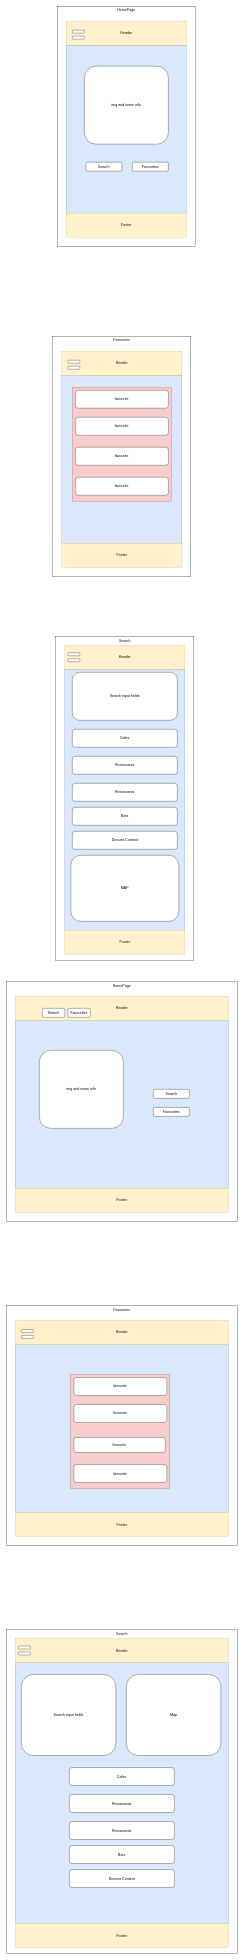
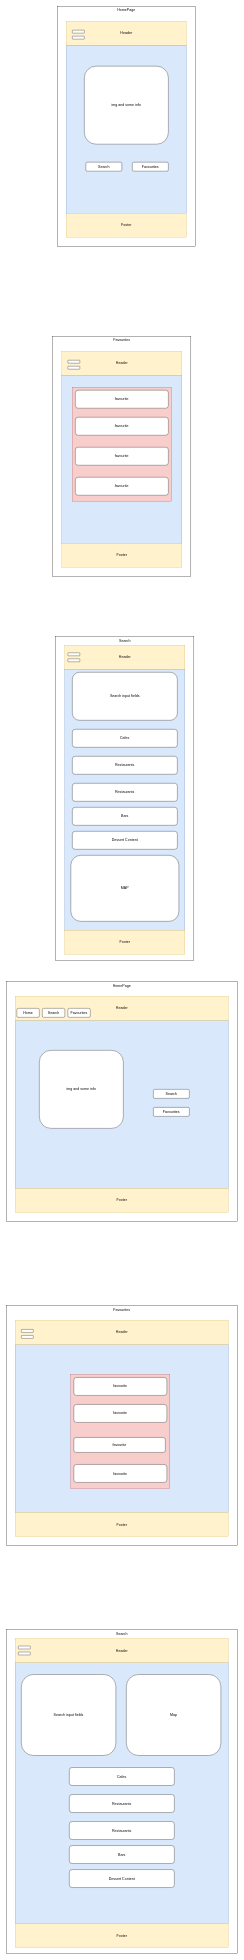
node "Home": added
